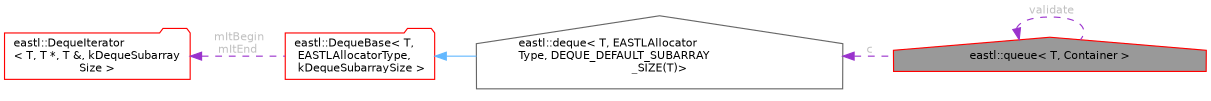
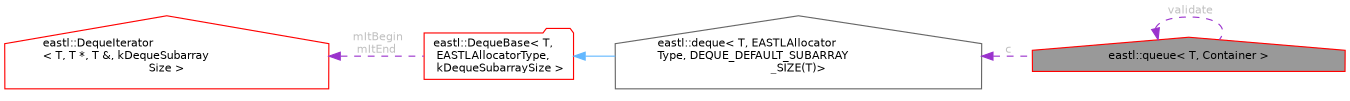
node "eastl::DequeIterator < T, T *, T &, kDequeSubarray Size >": shape folder -> house
